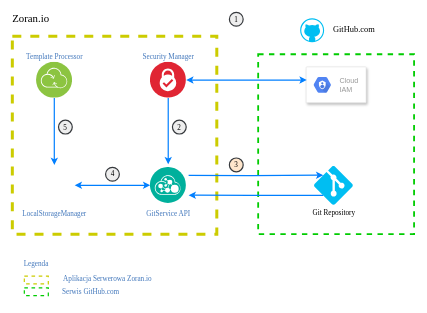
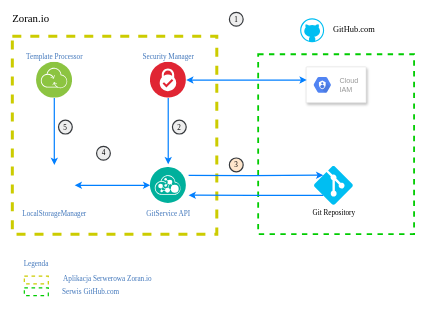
node "4": moved (113, 174) -> (104, 153)
